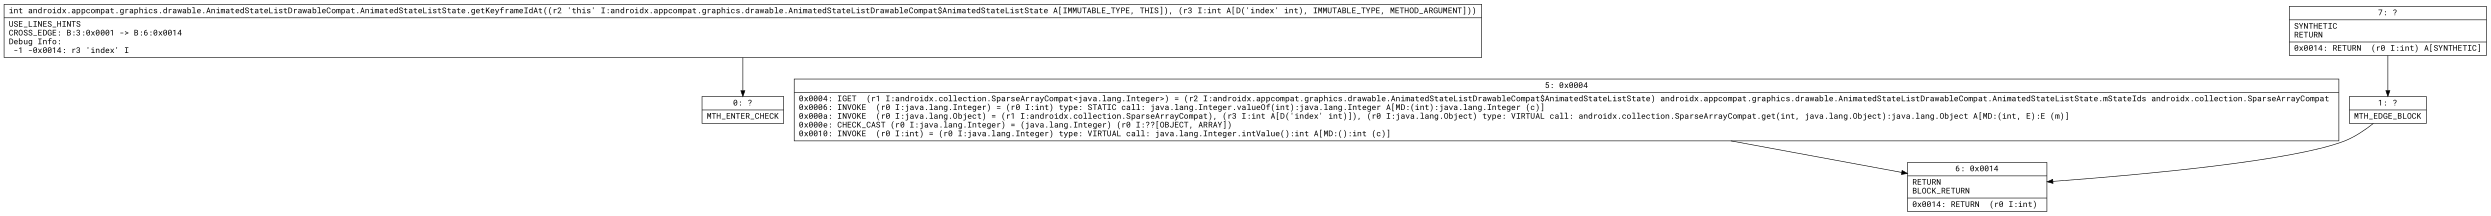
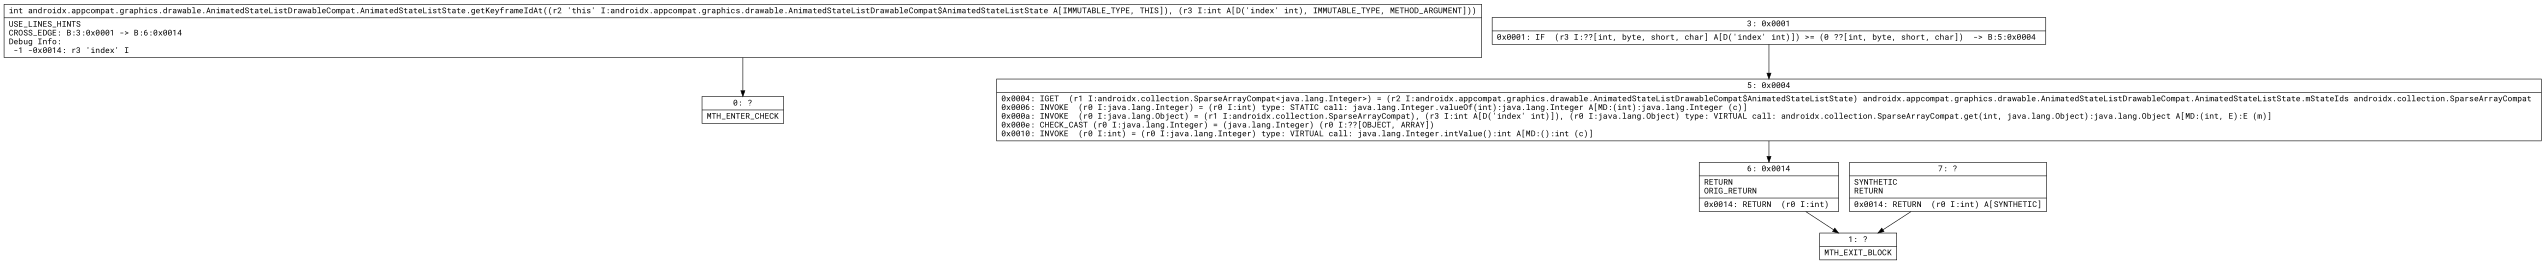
node "3: 0x0001": added
node "1: ?": text "MTH_EDGE_BLOCK" -> "MTH_EXIT_BLOCK"
edge "1: ?" -> "6: 0x0014": reversed
node "6: 0x0014": text "BLOCK_RETURN" -> "ORIG_RETURN"
